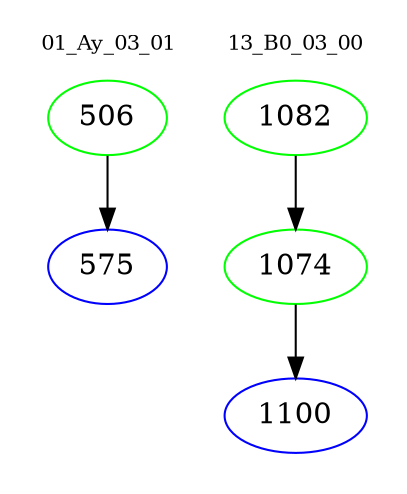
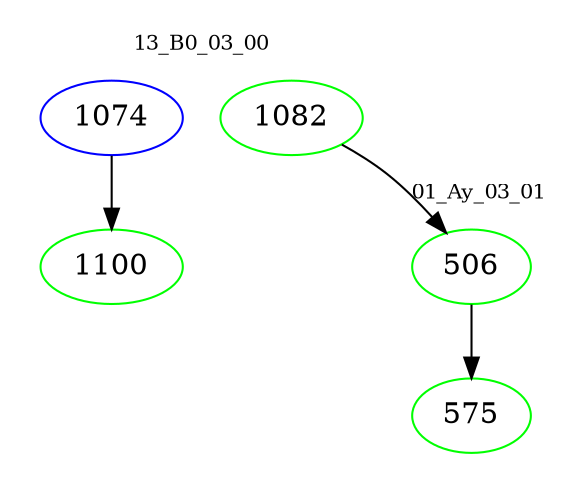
edge "1082" -> "1074": now "1082" -> "506"
node "575": color blue -> green
node "1074": color green -> blue
node "1100": color blue -> green
